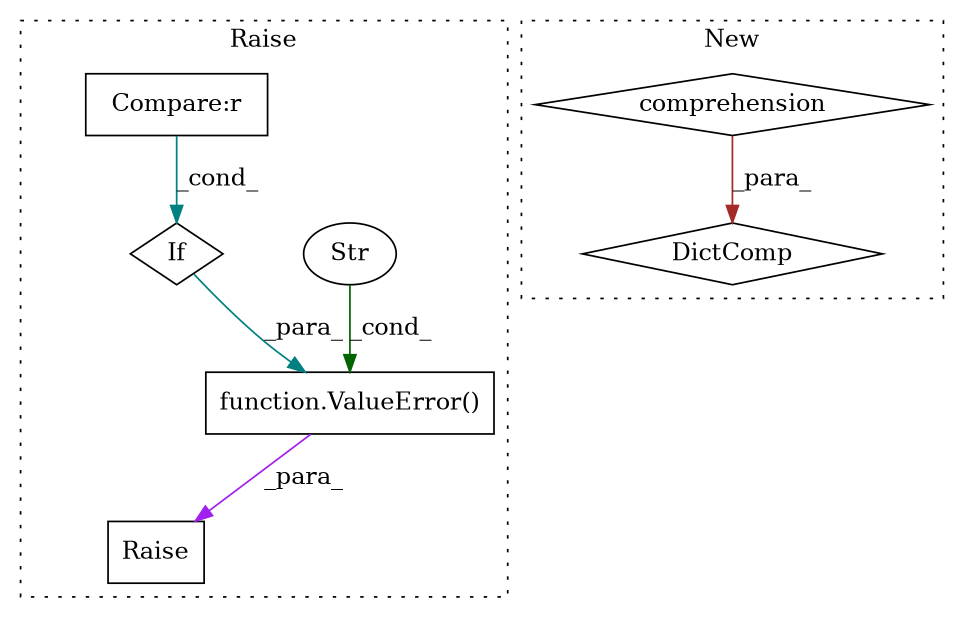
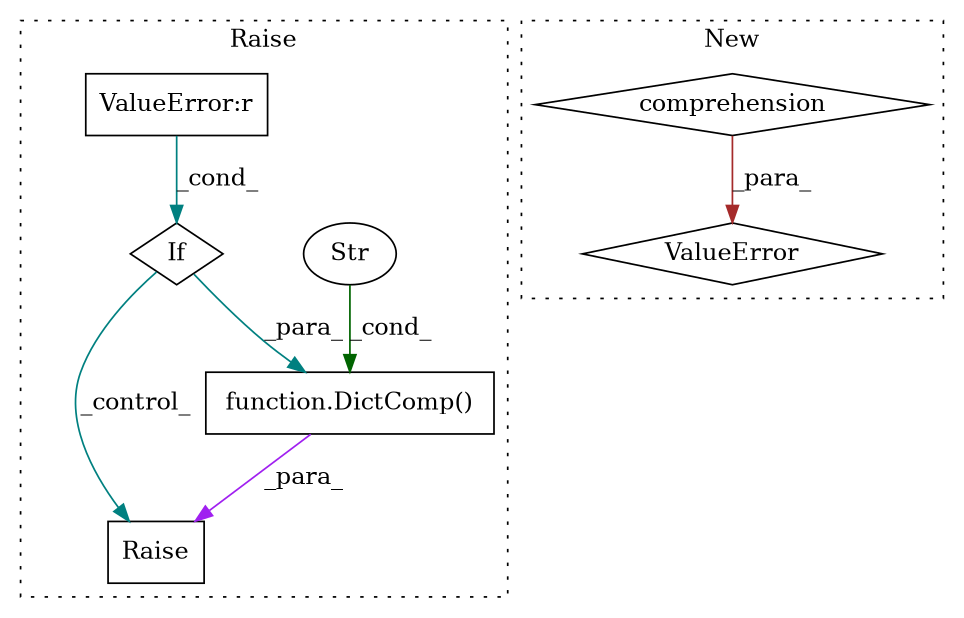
node "Compare:r": label "Compare:r" -> "ValueError:r"
node "DictComp": label "DictComp" -> "ValueError"
edge "If" -> "Raise": added, label "_control_"
node "function.ValueError()": label "function.ValueError()" -> "function.DictComp()"
